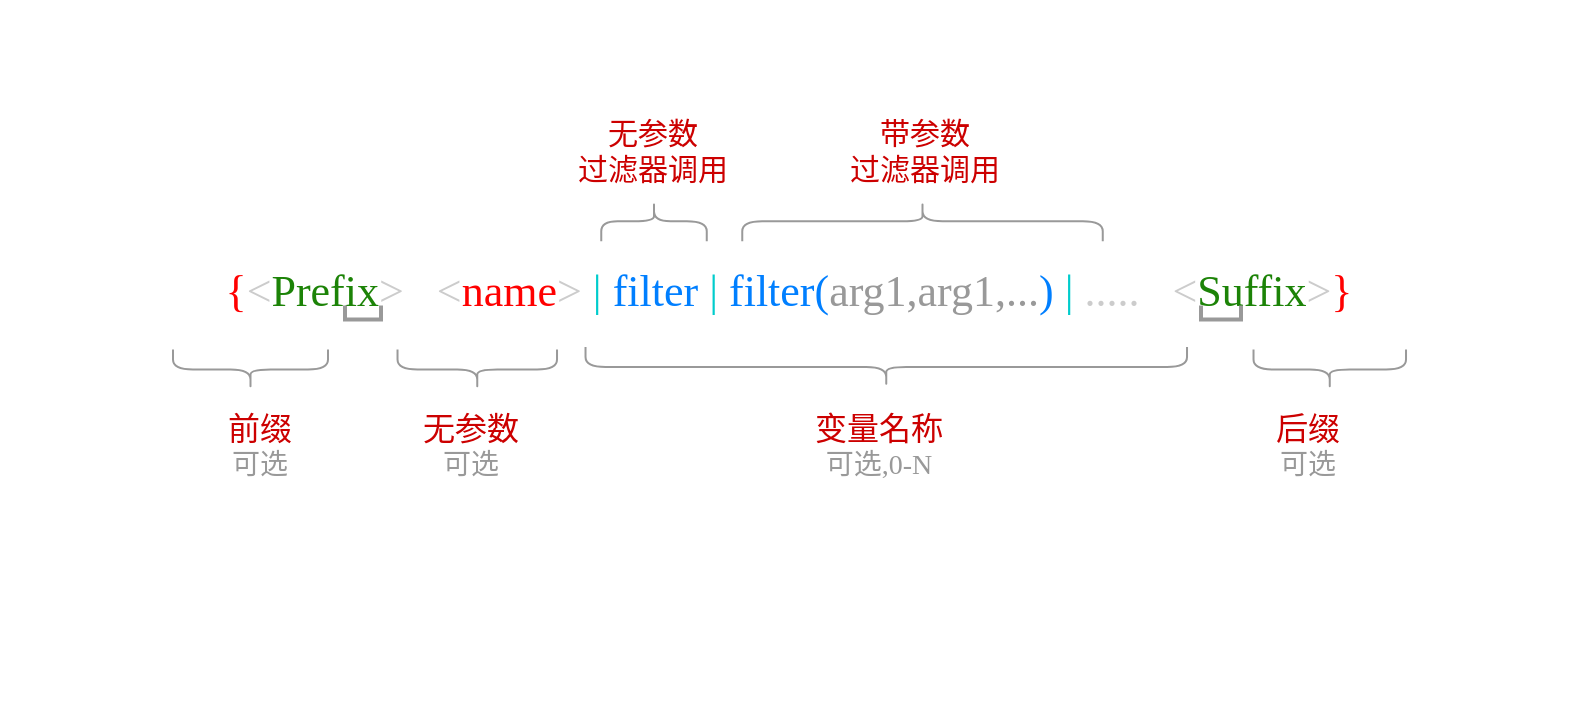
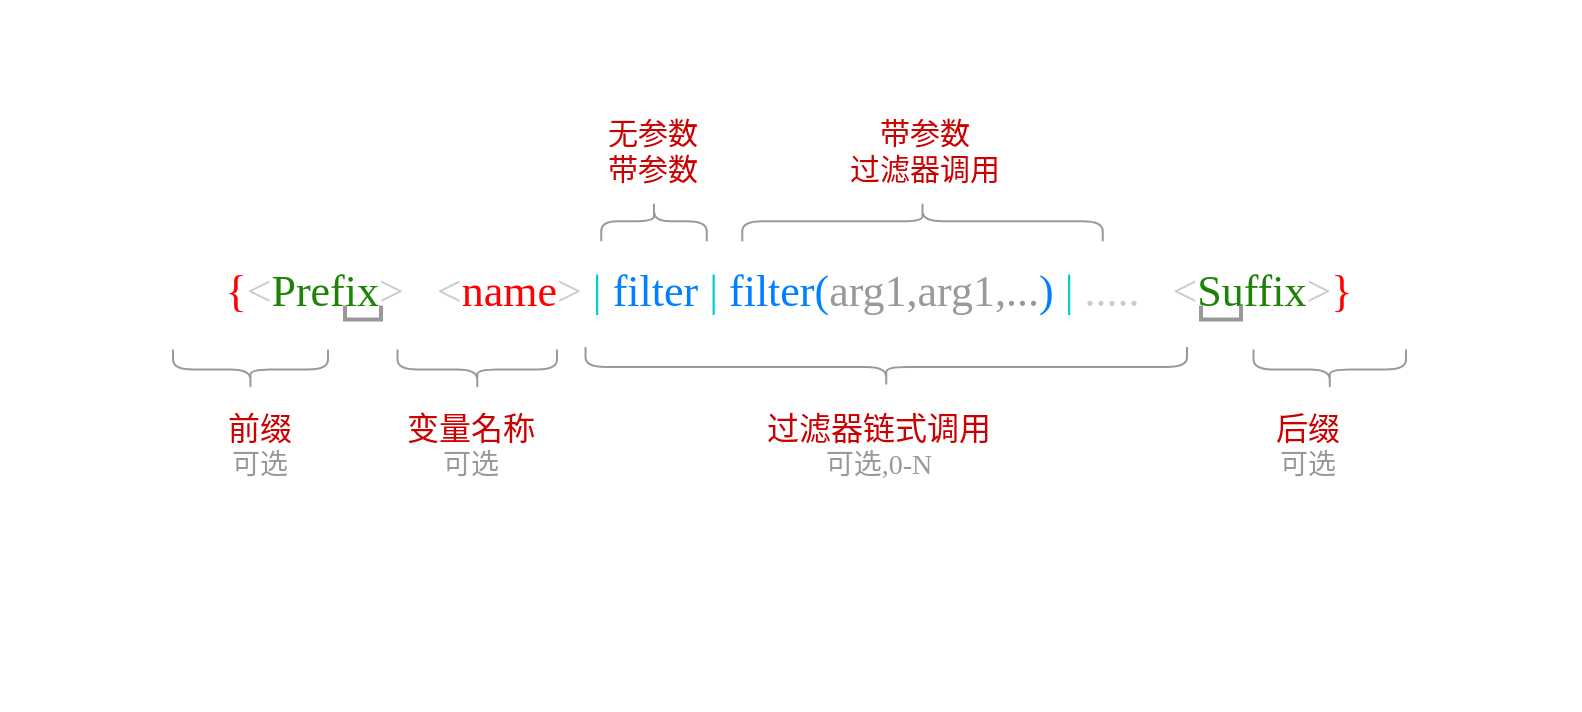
node "无参数 过滤器调用": label "无参数 过滤器调用" -> "无参数 带参数"
node "无参数 可选": label "无参数 可选" -> "变量名称 可选"
node "变量名称 可选,0-N": label "变量名称 可选,0-N" -> "过滤器链式调用 可选,0-N"
